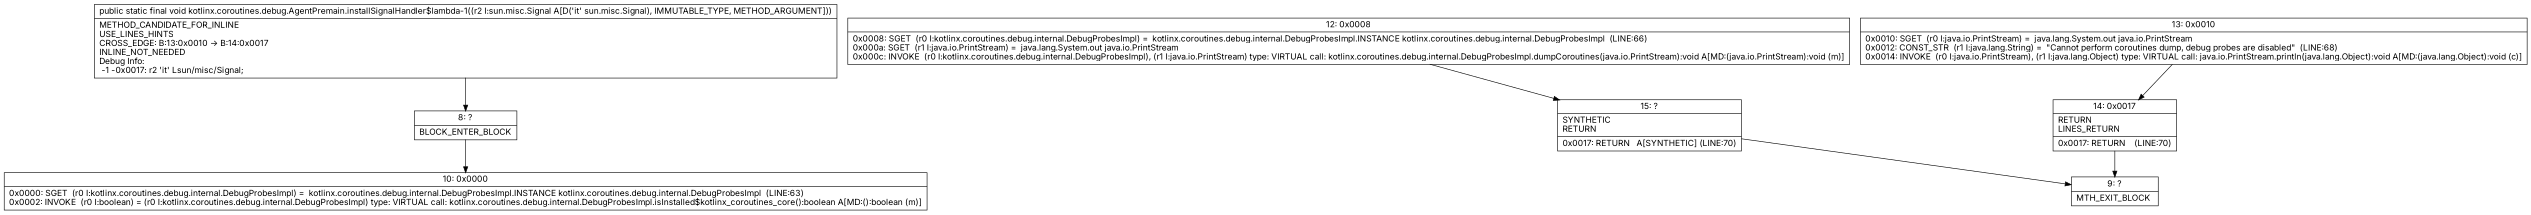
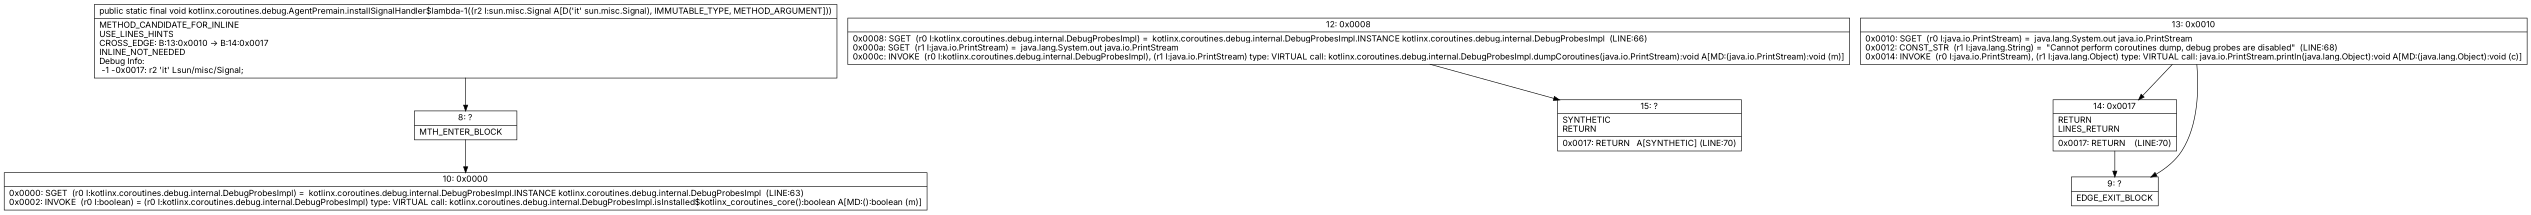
node "8: ?": text "BLOCK_ENTER_BLOCK" -> "MTH_ENTER_BLOCK"
edge "15: ?" -> "9: ?": now "13: 0x0010" -> "9: ?"
node "9: ?": text "MTH_EXIT_BLOCK" -> "EDGE_EXIT_BLOCK"
